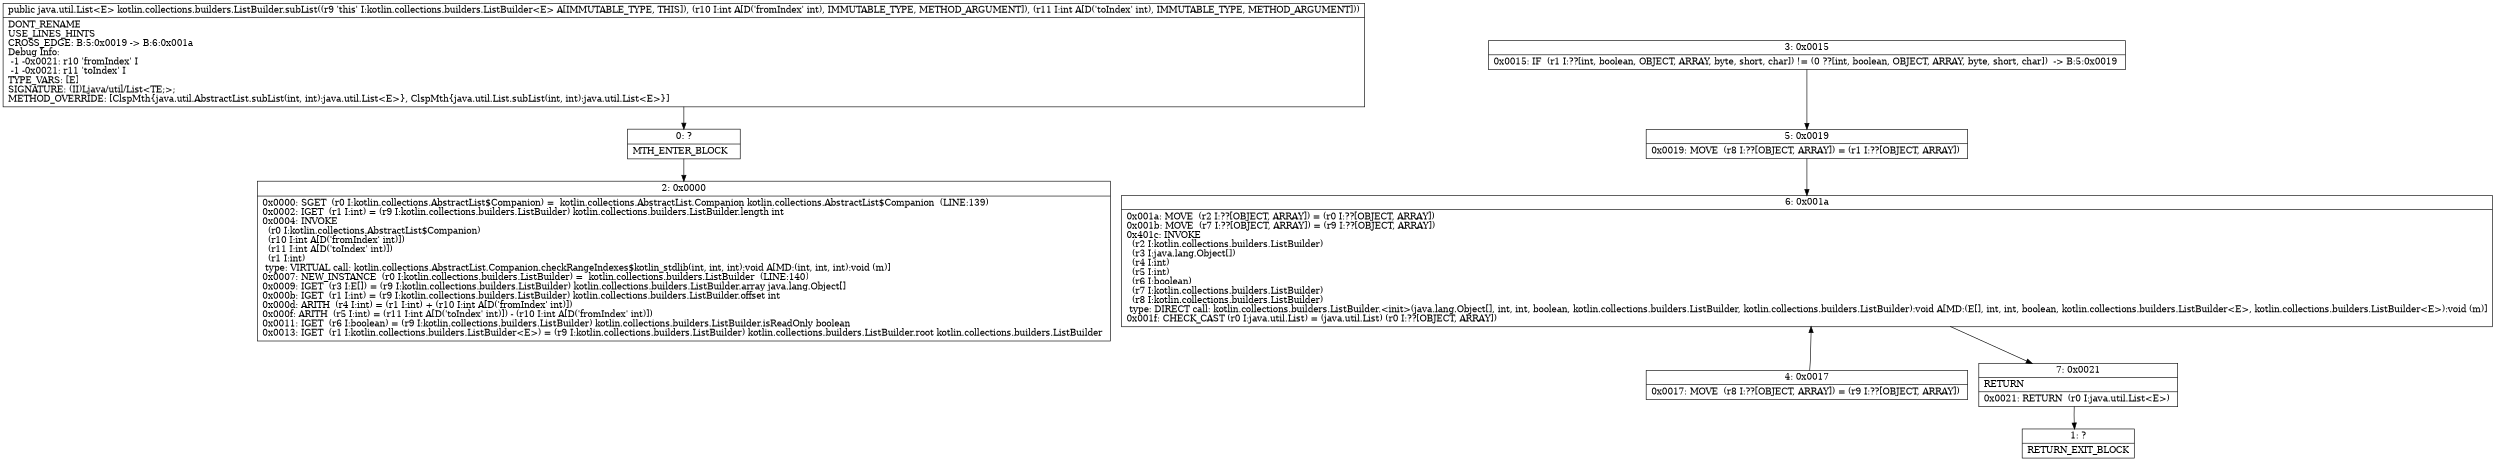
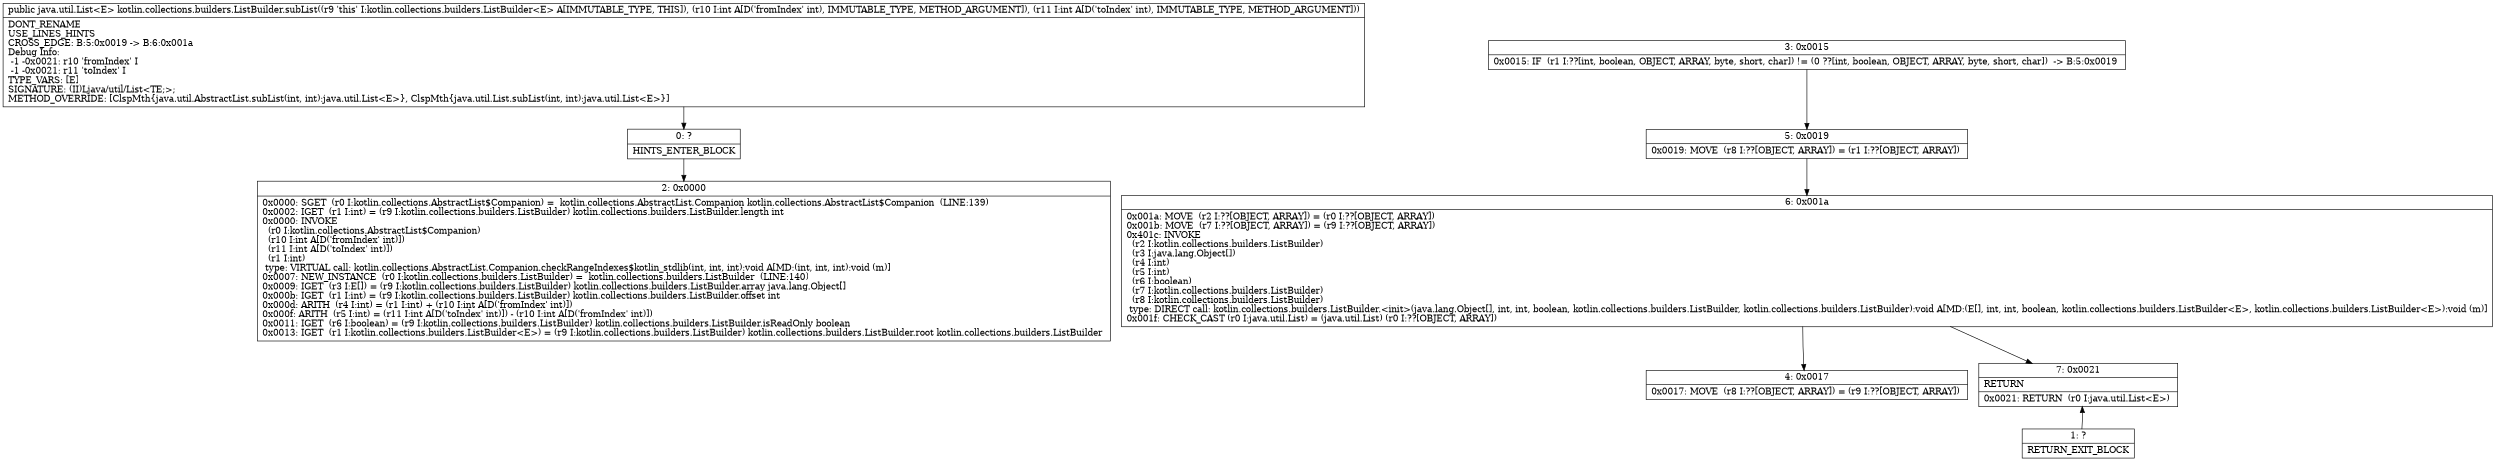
node "0: ?": text "MTH_ENTER_BLOCK" -> "HINTS_ENTER_BLOCK"
node "2: 0x0000": text "0x0004: INVOKE" -> "0x0000: INVOKE"
edge "4: 0x0017" -> "6: 0x001a": reversed
edge "7: 0x0021" -> "1: ?": reversed
